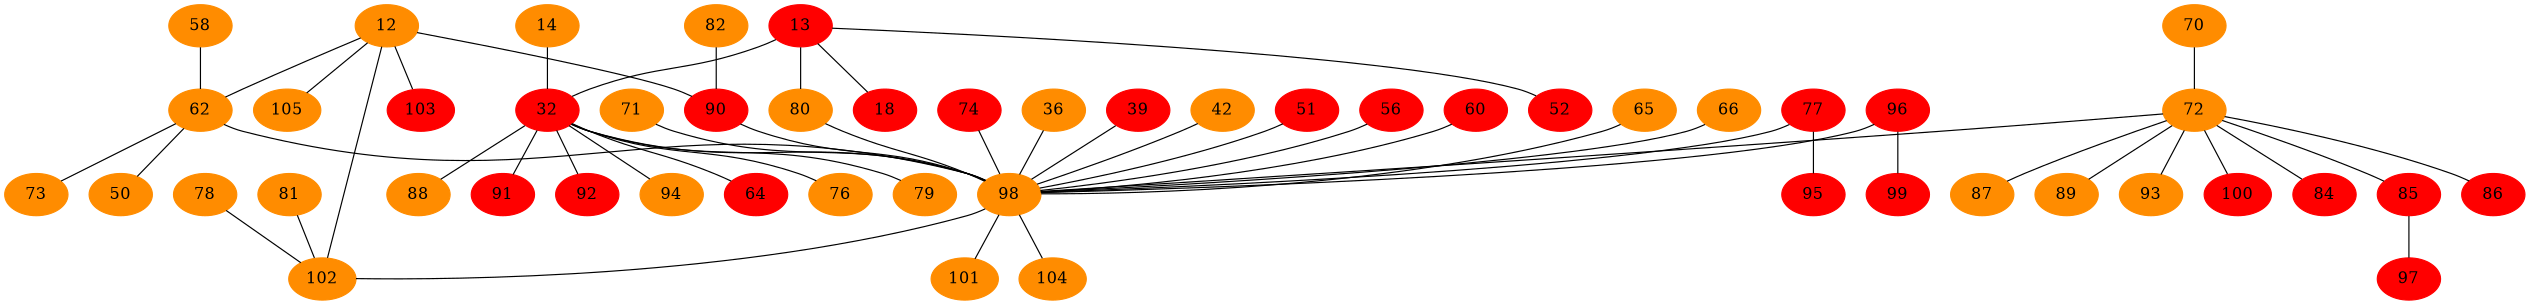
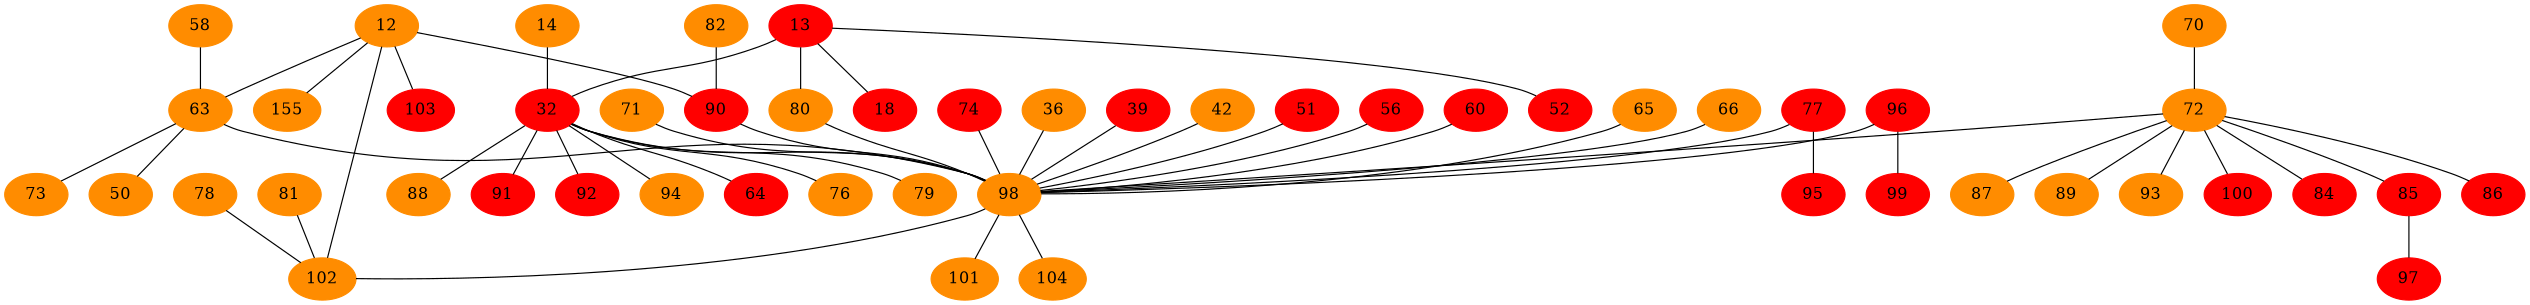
node "62": label "62" -> "63"
node "105": label "105" -> "155"
